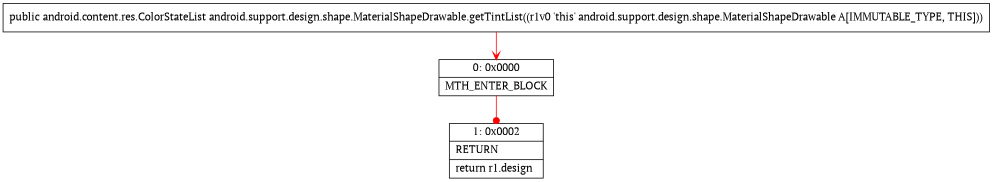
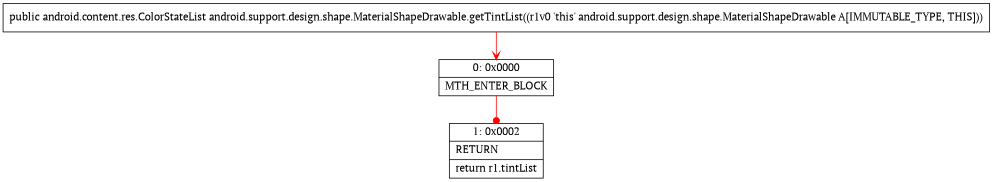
node "1: 0x0002": text "return r1.design" -> "return r1.tintList"
